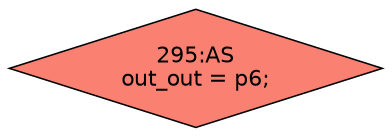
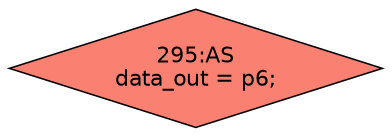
node "295:AS out_out = p6;": label "295:AS out_out = p6;" -> "295:AS data_out = p6;"
